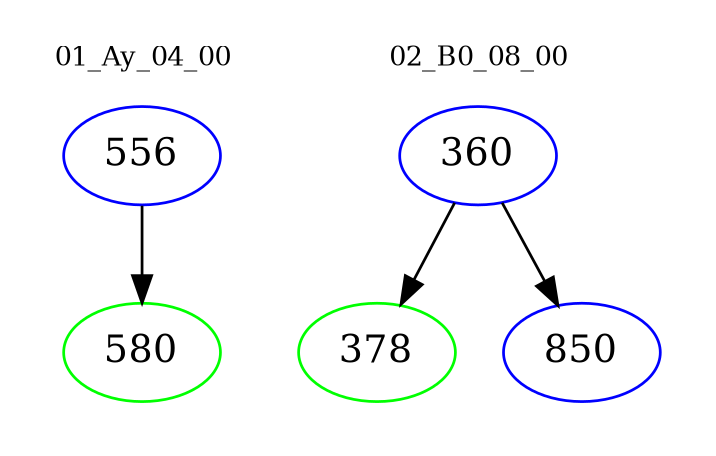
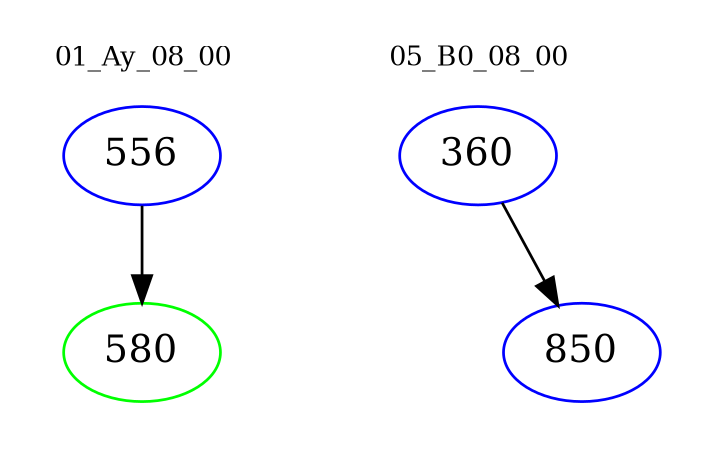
cluster "01_Ay_04_00": label "01_Ay_04_00" -> "01_Ay_08_00"
cluster "02_B0_08_00": label "02_B0_08_00" -> "05_B0_08_00"
node "378": removed
